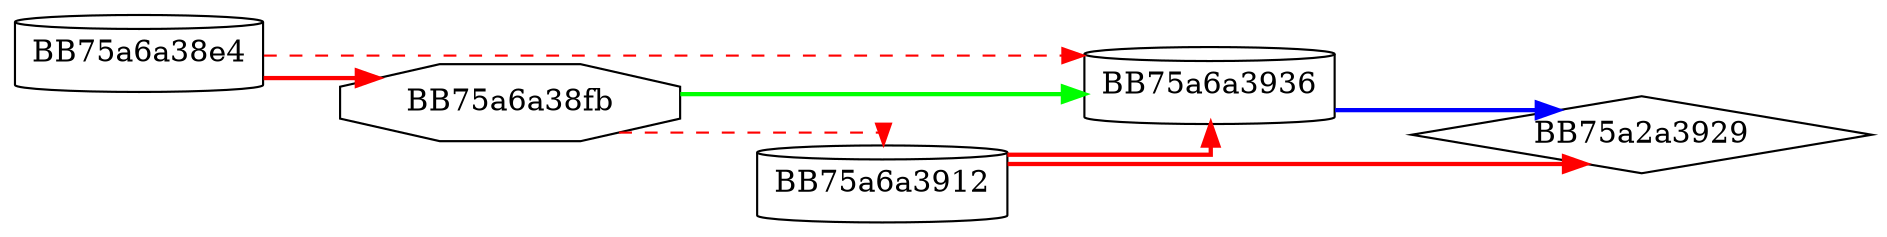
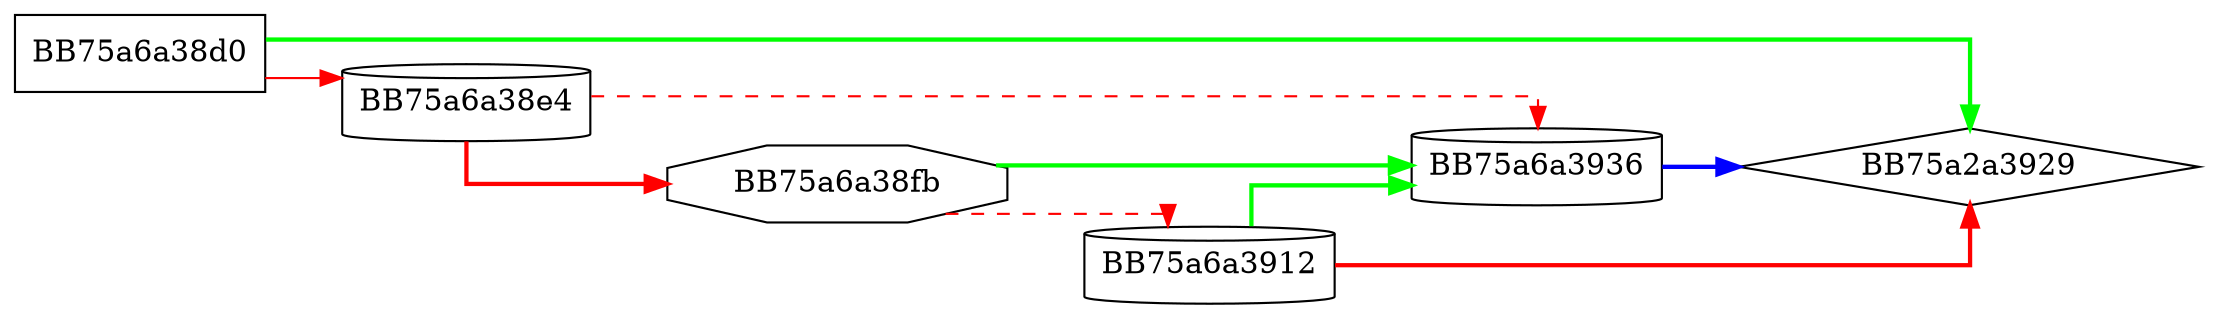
node "BB75a6a38d0": added
edge "BB75a6a3912" -> "BB75a6a3936": color red -> green
